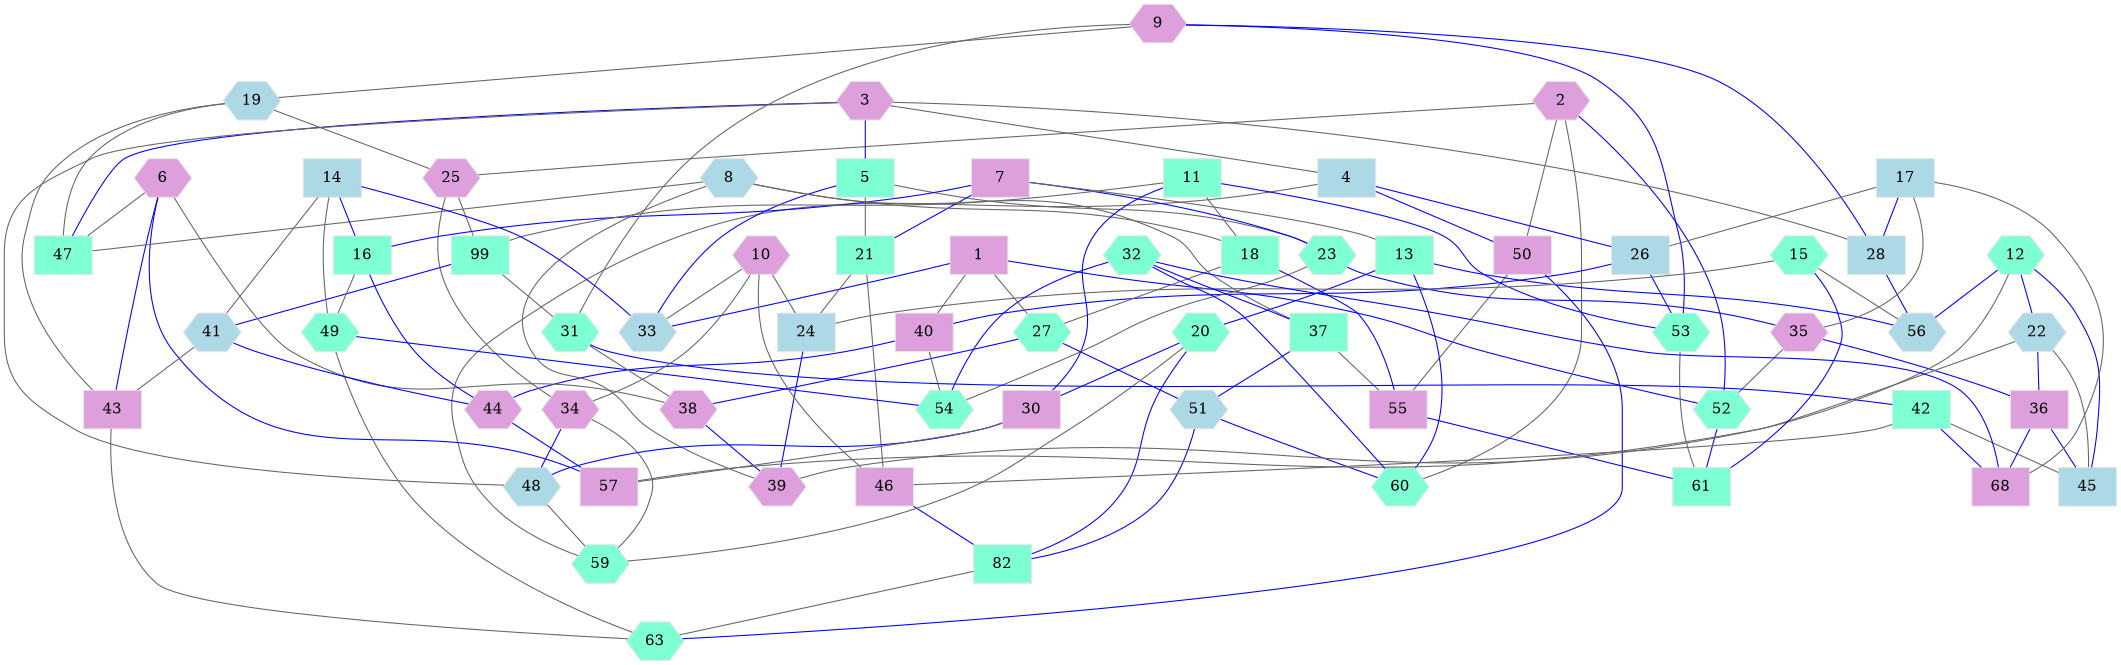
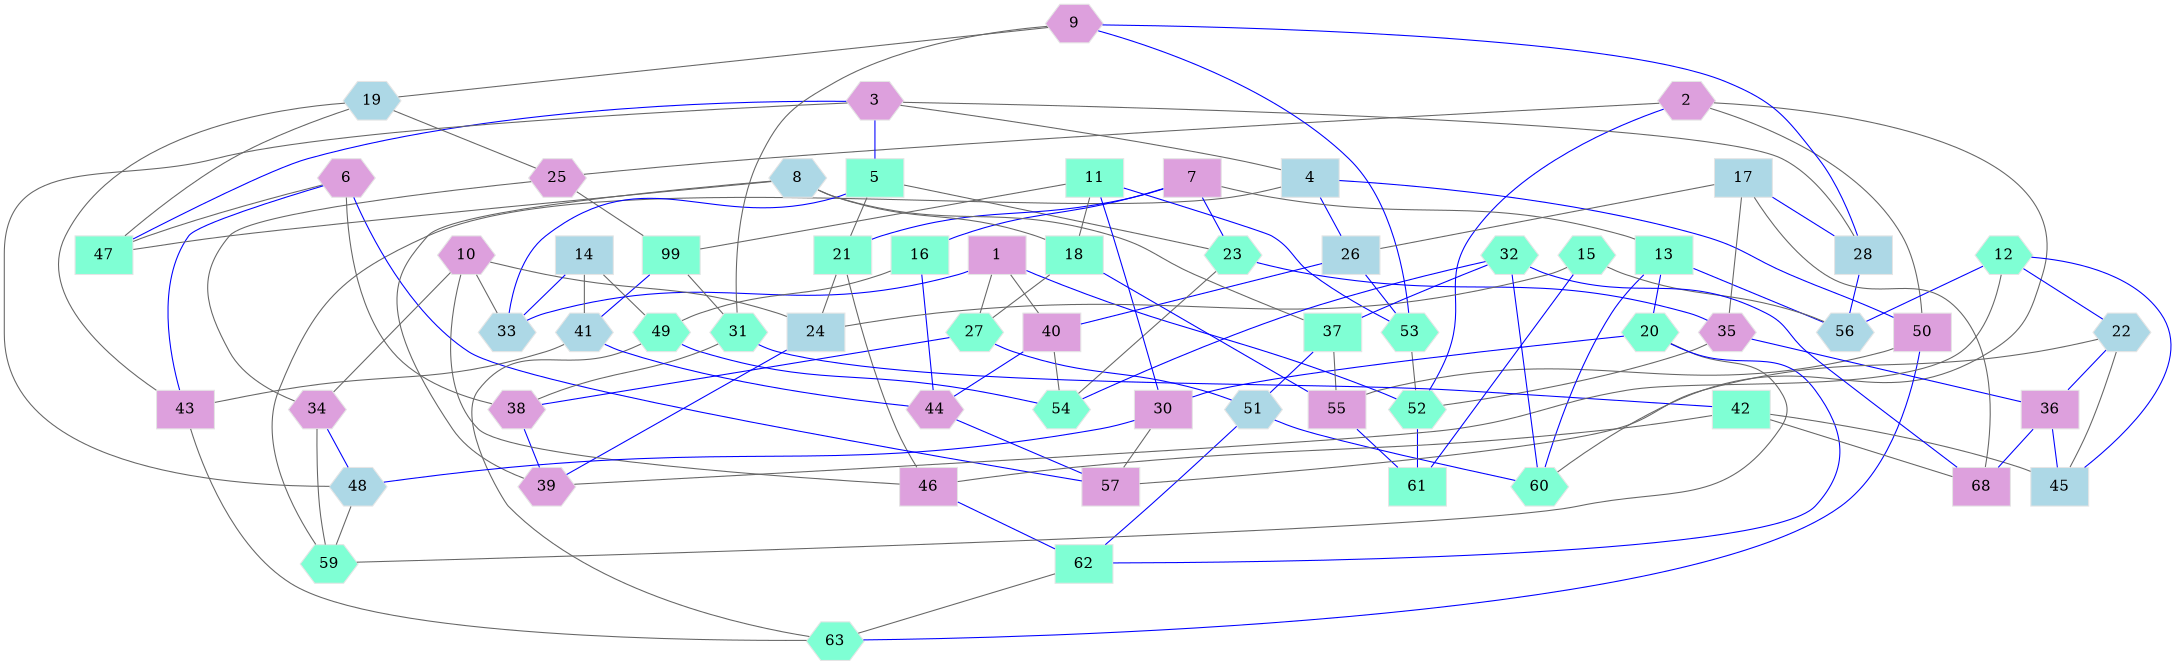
edge "14" -- "16": removed
edge "53" -- "61": now "53" -- "52"
edge "42" -- "68": color blue -> gray40
node "82": label "82" -> "62"
